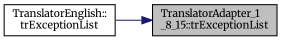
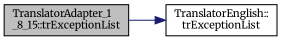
edge "TranslatorEnglish:: trExceptionList" -> "TranslatorAdapter_1 _8_15::trExceptionList": reversed
